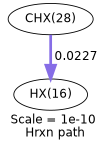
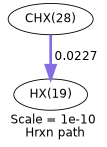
node "HX(16)": label "HX(16)" -> "HX(19)"
